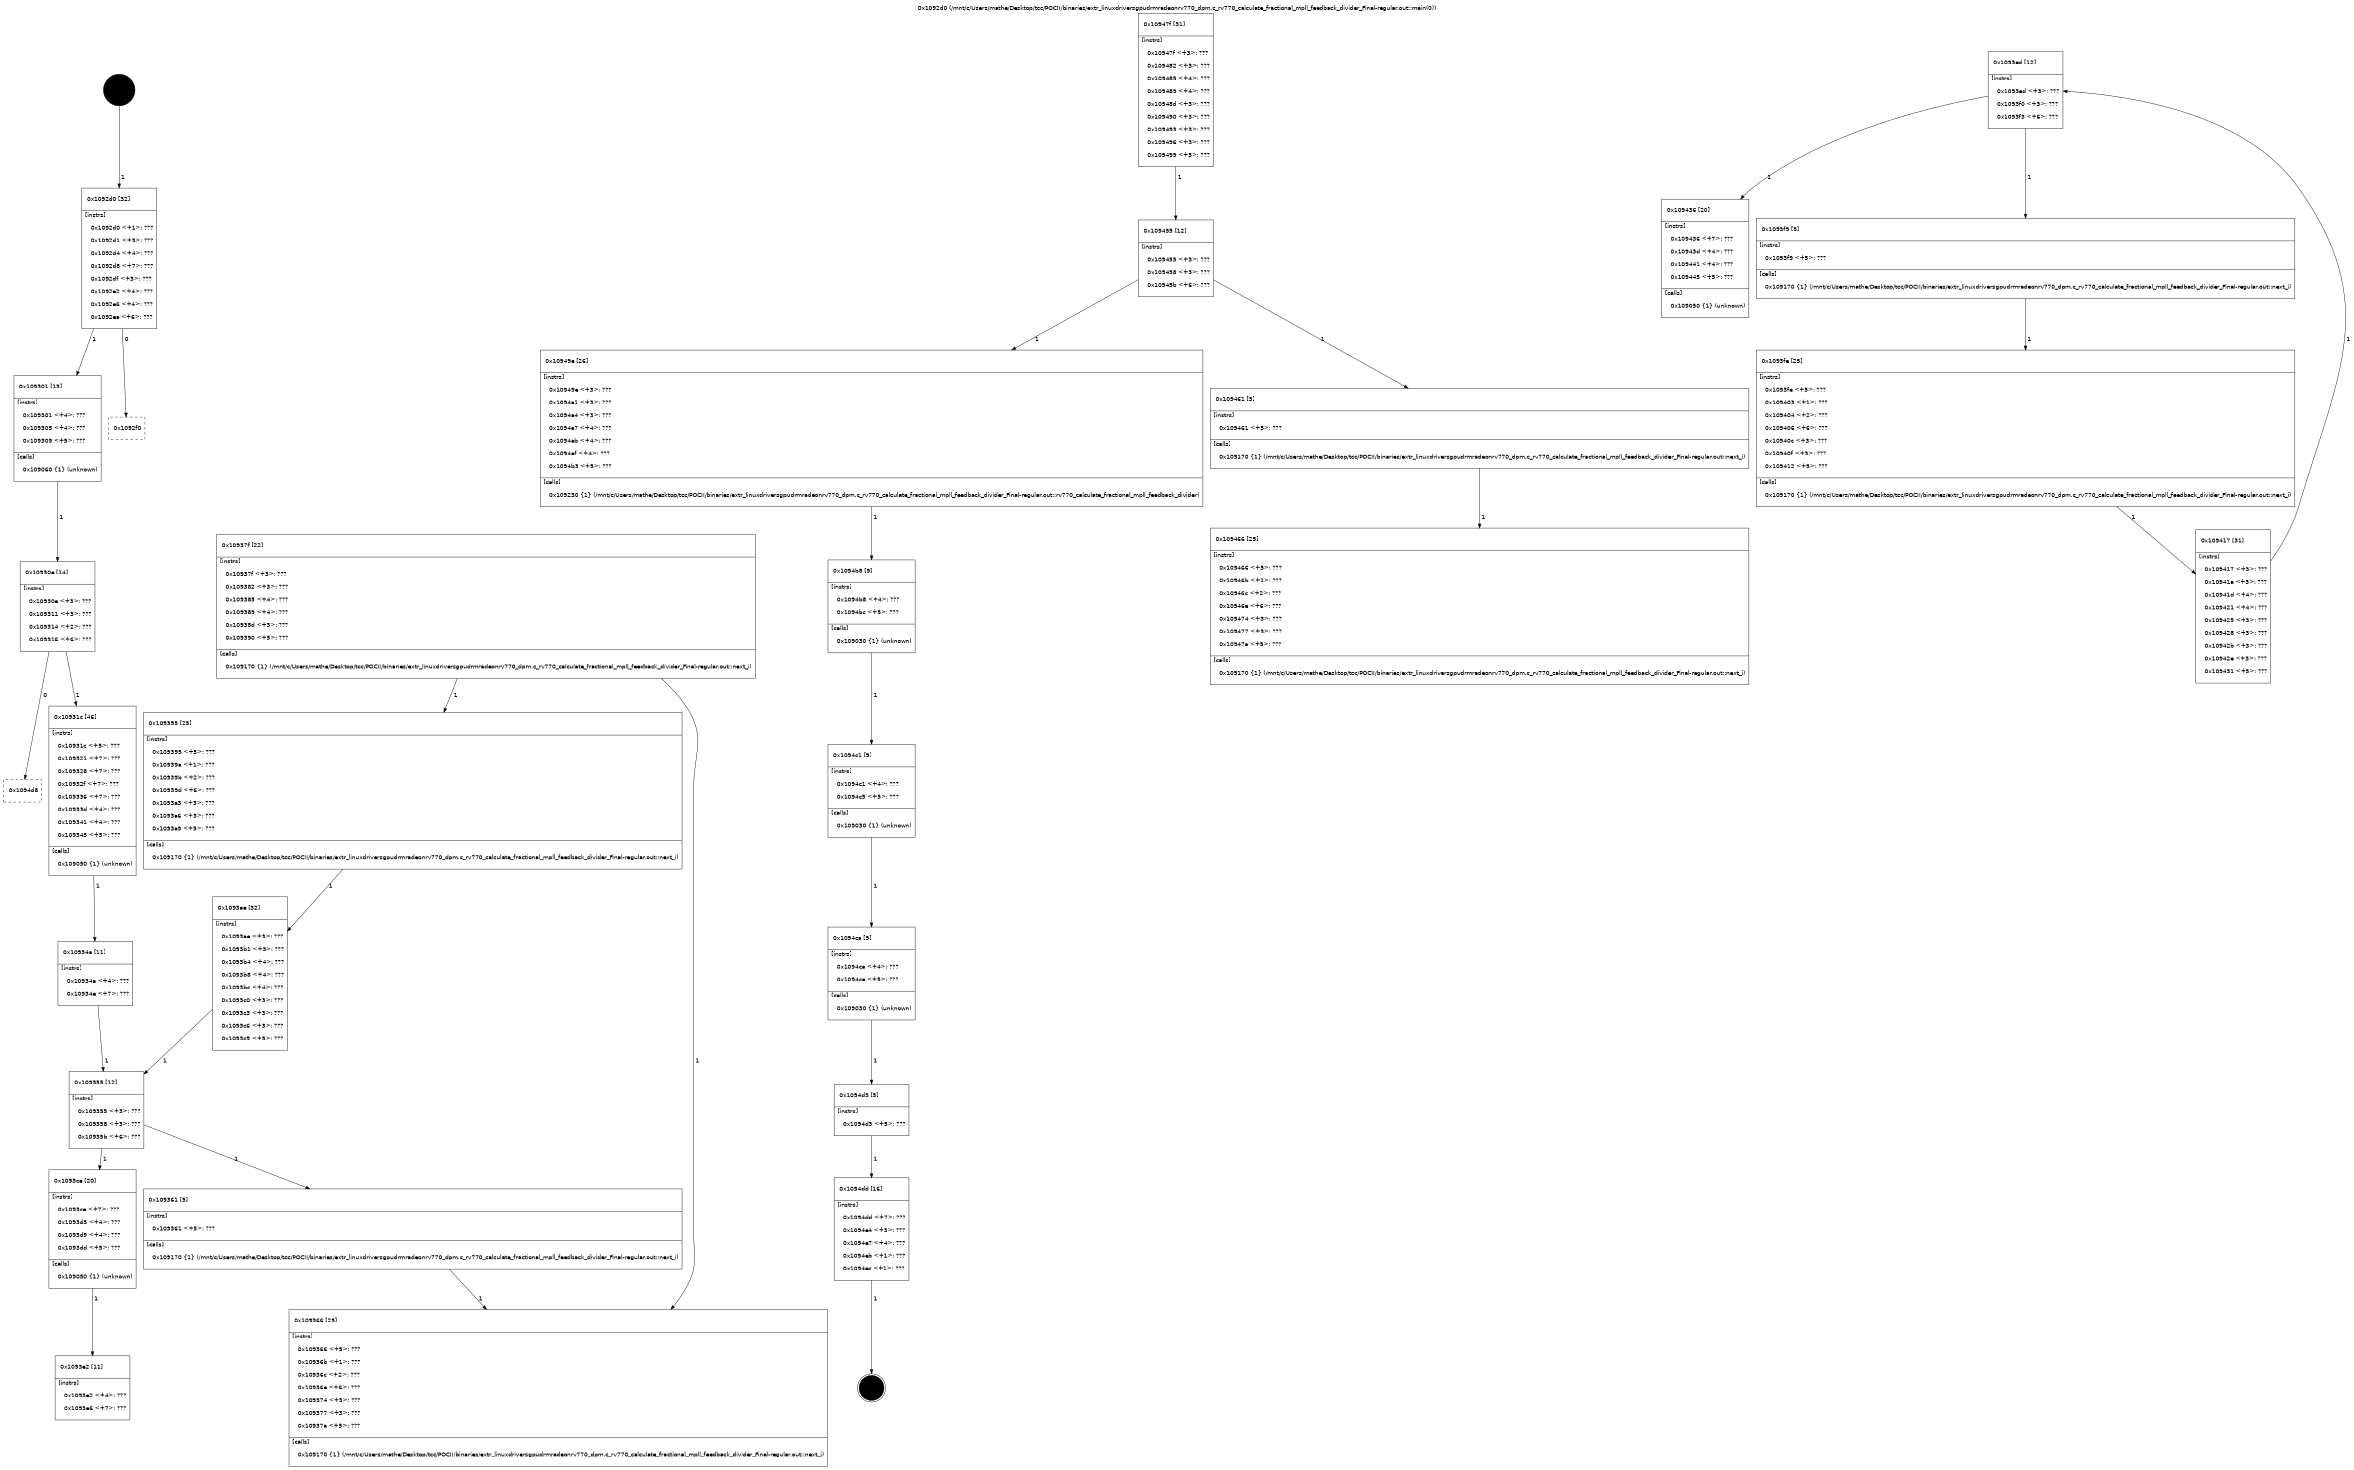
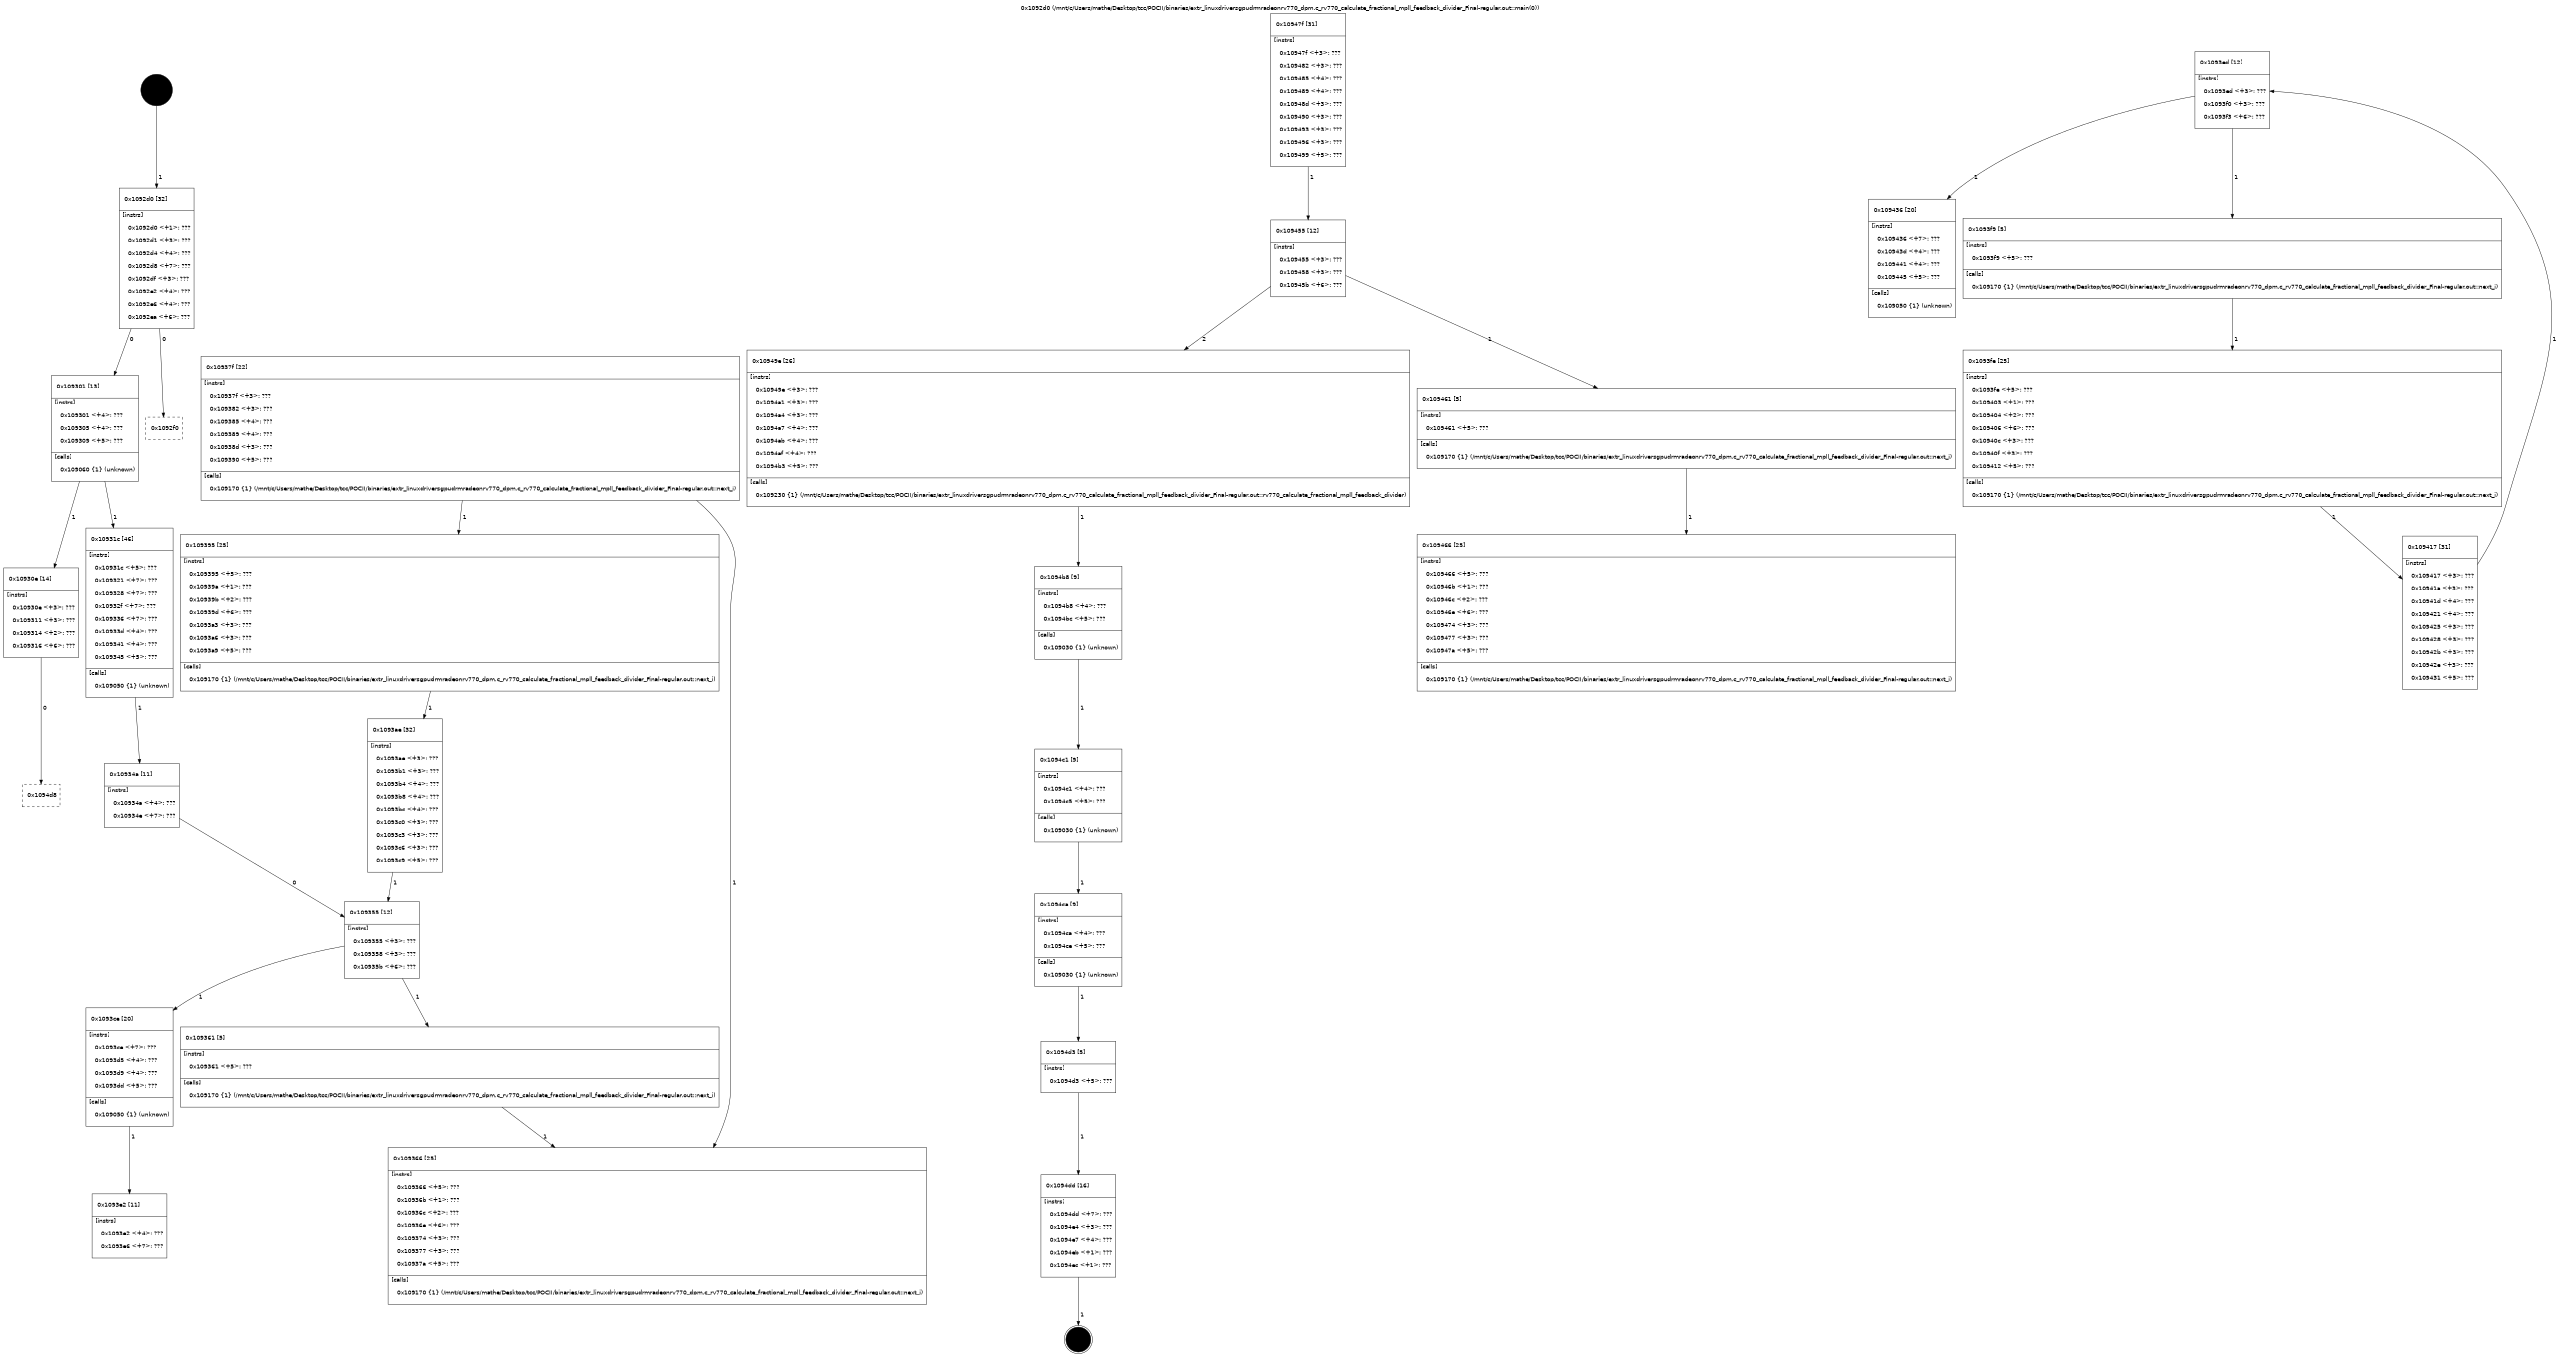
edge "0x1092d0 [32]" -> "0x109301 [13]": label " 1" -> " 0"
edge "0x109455 [12]" -> "0x10949e [26]": label " 1" -> " 2"
edge "0x10930e [14]" -> "0x10931c [46]": now "0x109301 [13]" -> "0x10931c [46]"
edge "0x10934a [11]" -> "0x109355 [12]": label " 1" -> " 0"
